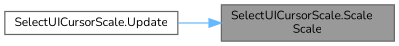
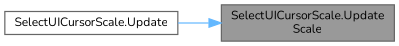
node "SelectUICursorScale.Scale Scale": label "SelectUICursorScale.Scale Scale" -> "SelectUICursorScale.Update Scale"
